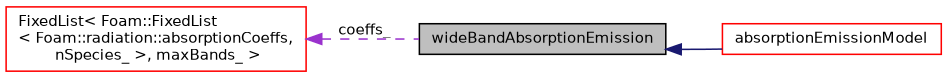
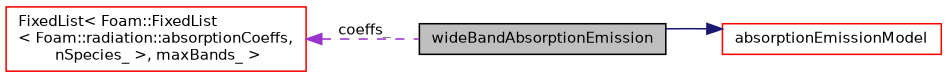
edge "absorptionEmissionModel" -> "wideBandAbsorptionEmission": reversed
